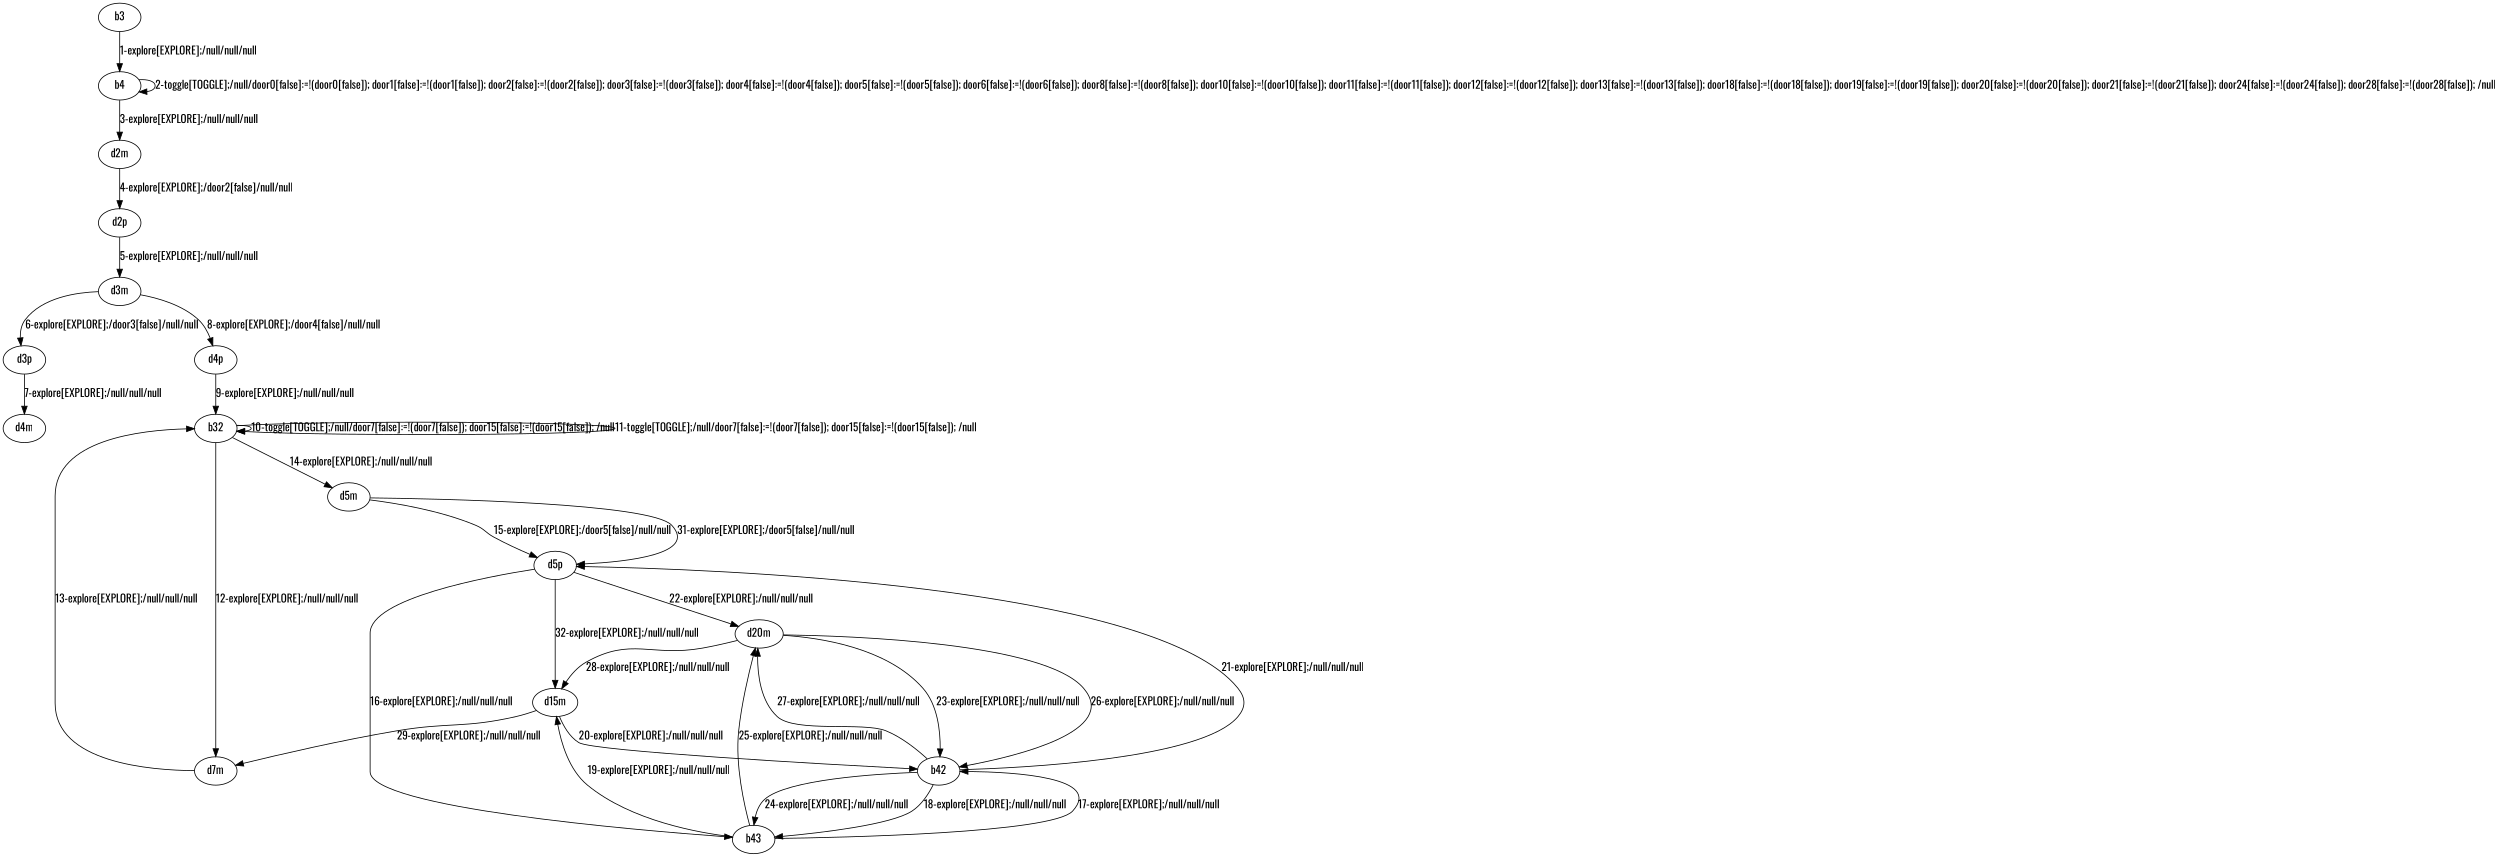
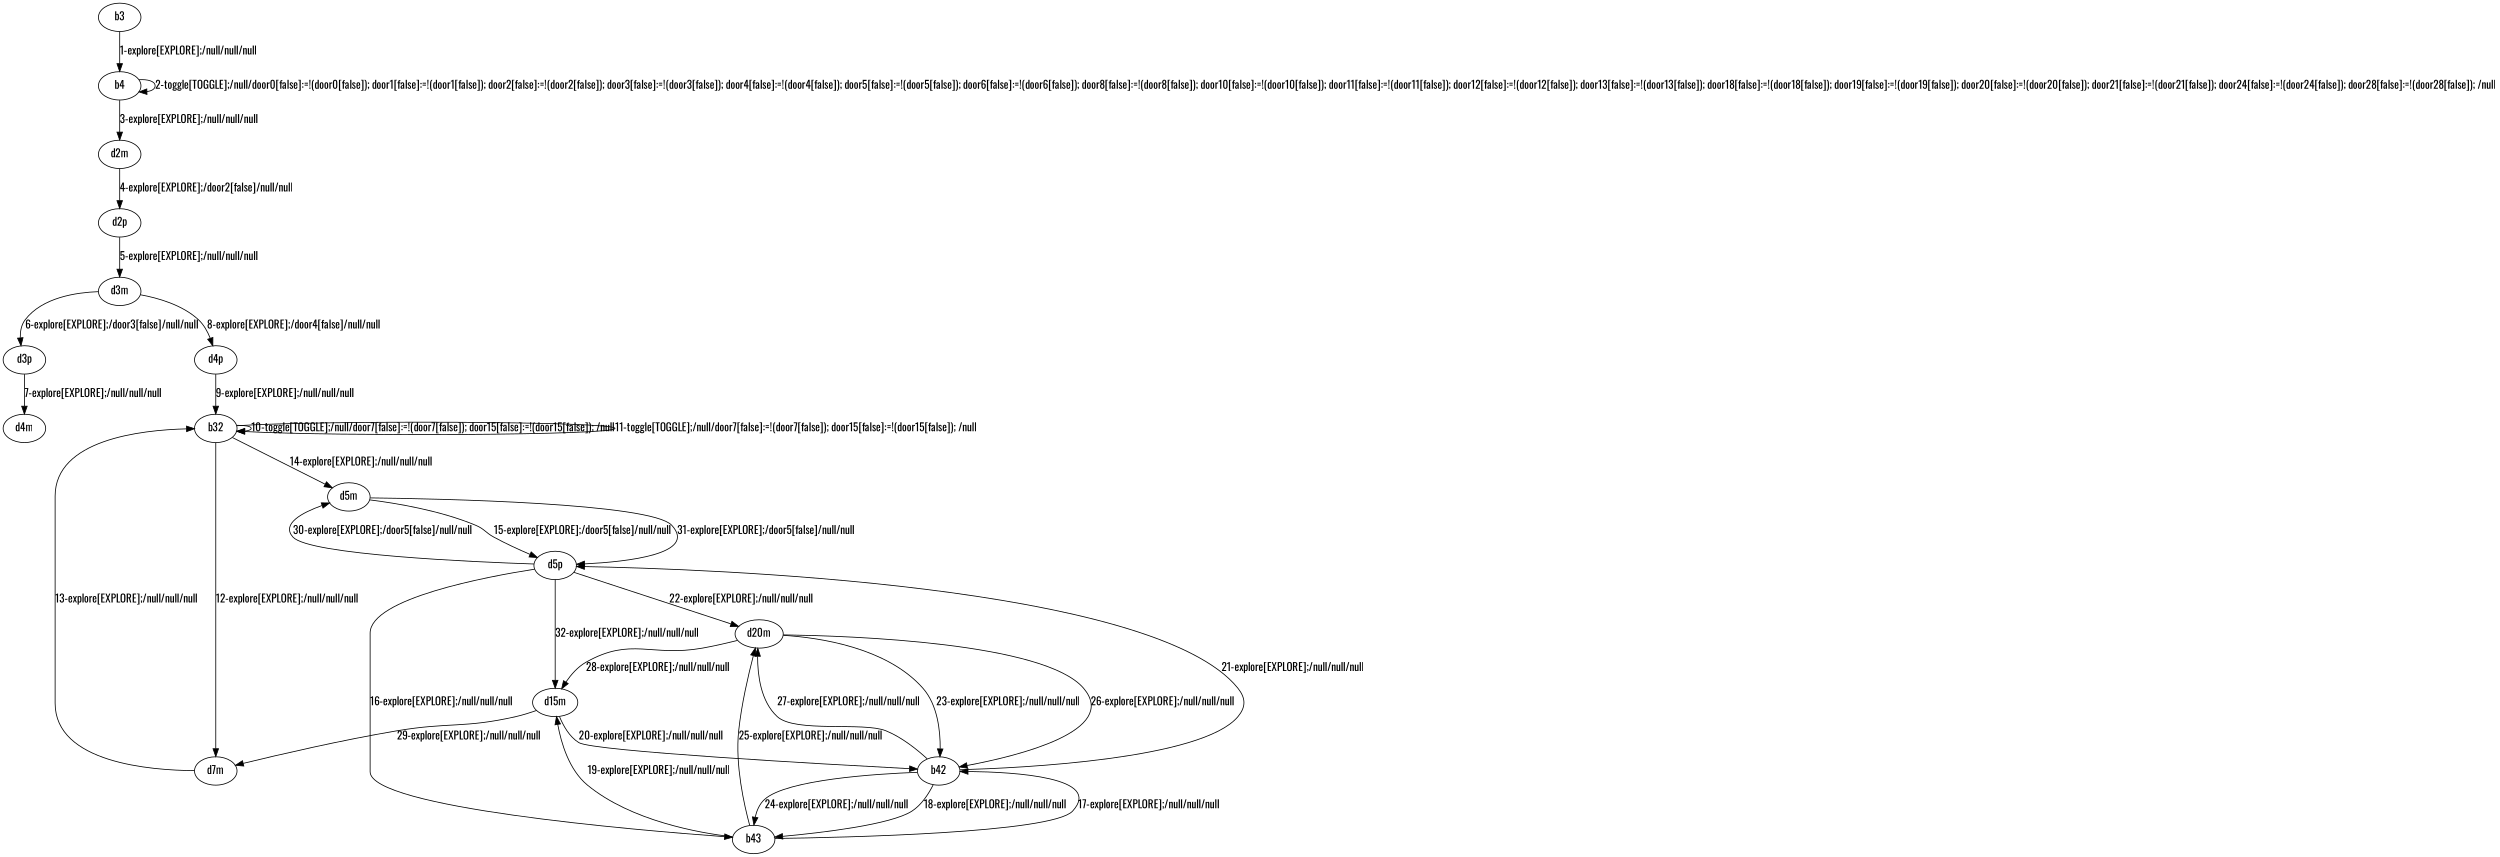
edge "d5p" -> "d5m": added, label "30-explore[EXPLORE];/door5[false]/null/null"
